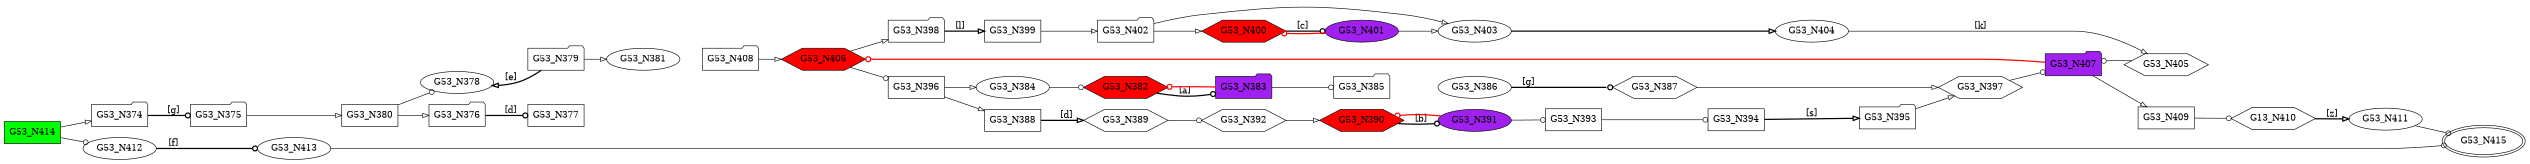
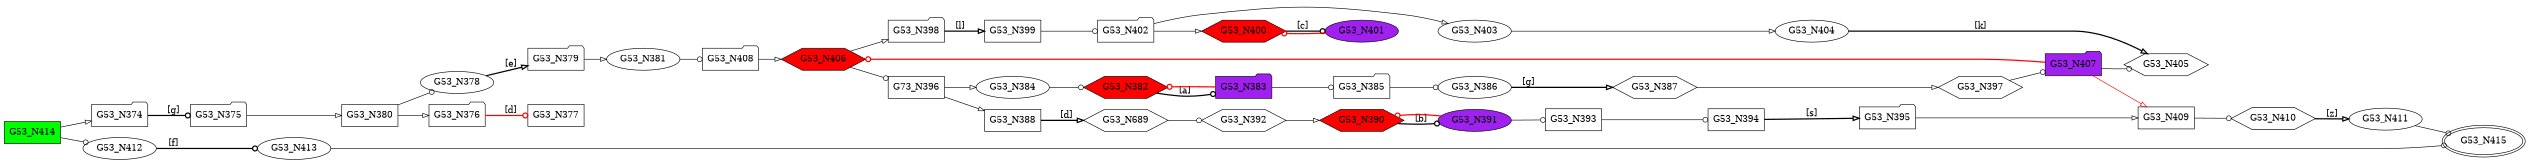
edge "G53_N399" -> "G53_N402": arrowhead onormal -> odot
edge "G53_N401" -> "G53_N403": removed
edge "G53_N403" -> "G53_N404": style bold -> solid
edge "G53_N404" -> "G53_N405": style solid -> bold
edge "G53_N381" -> "G53_N408": added
edge "G53_N405" -> "G53_N407": reversed
edge "G53_N379" -> "G53_N378": reversed
node "G53_N396": label "G53_N396" -> "G73_N396"
edge "G53_N385" -> "G53_N386": added
edge "G53_N386" -> "G53_N387": arrowhead odot -> onormal
edge "G53_N407" -> "G53_N409": color black -> red
edge "G53_N395" -> "G53_N397": now "G53_N395" -> "G53_N409"
edge "G53_N376" -> "G53_N377": color black -> red
node "G13_N410": label "G13_N410" -> "G53_N410"
node "G53_N389": label "G53_N389" -> "G53_N689"
